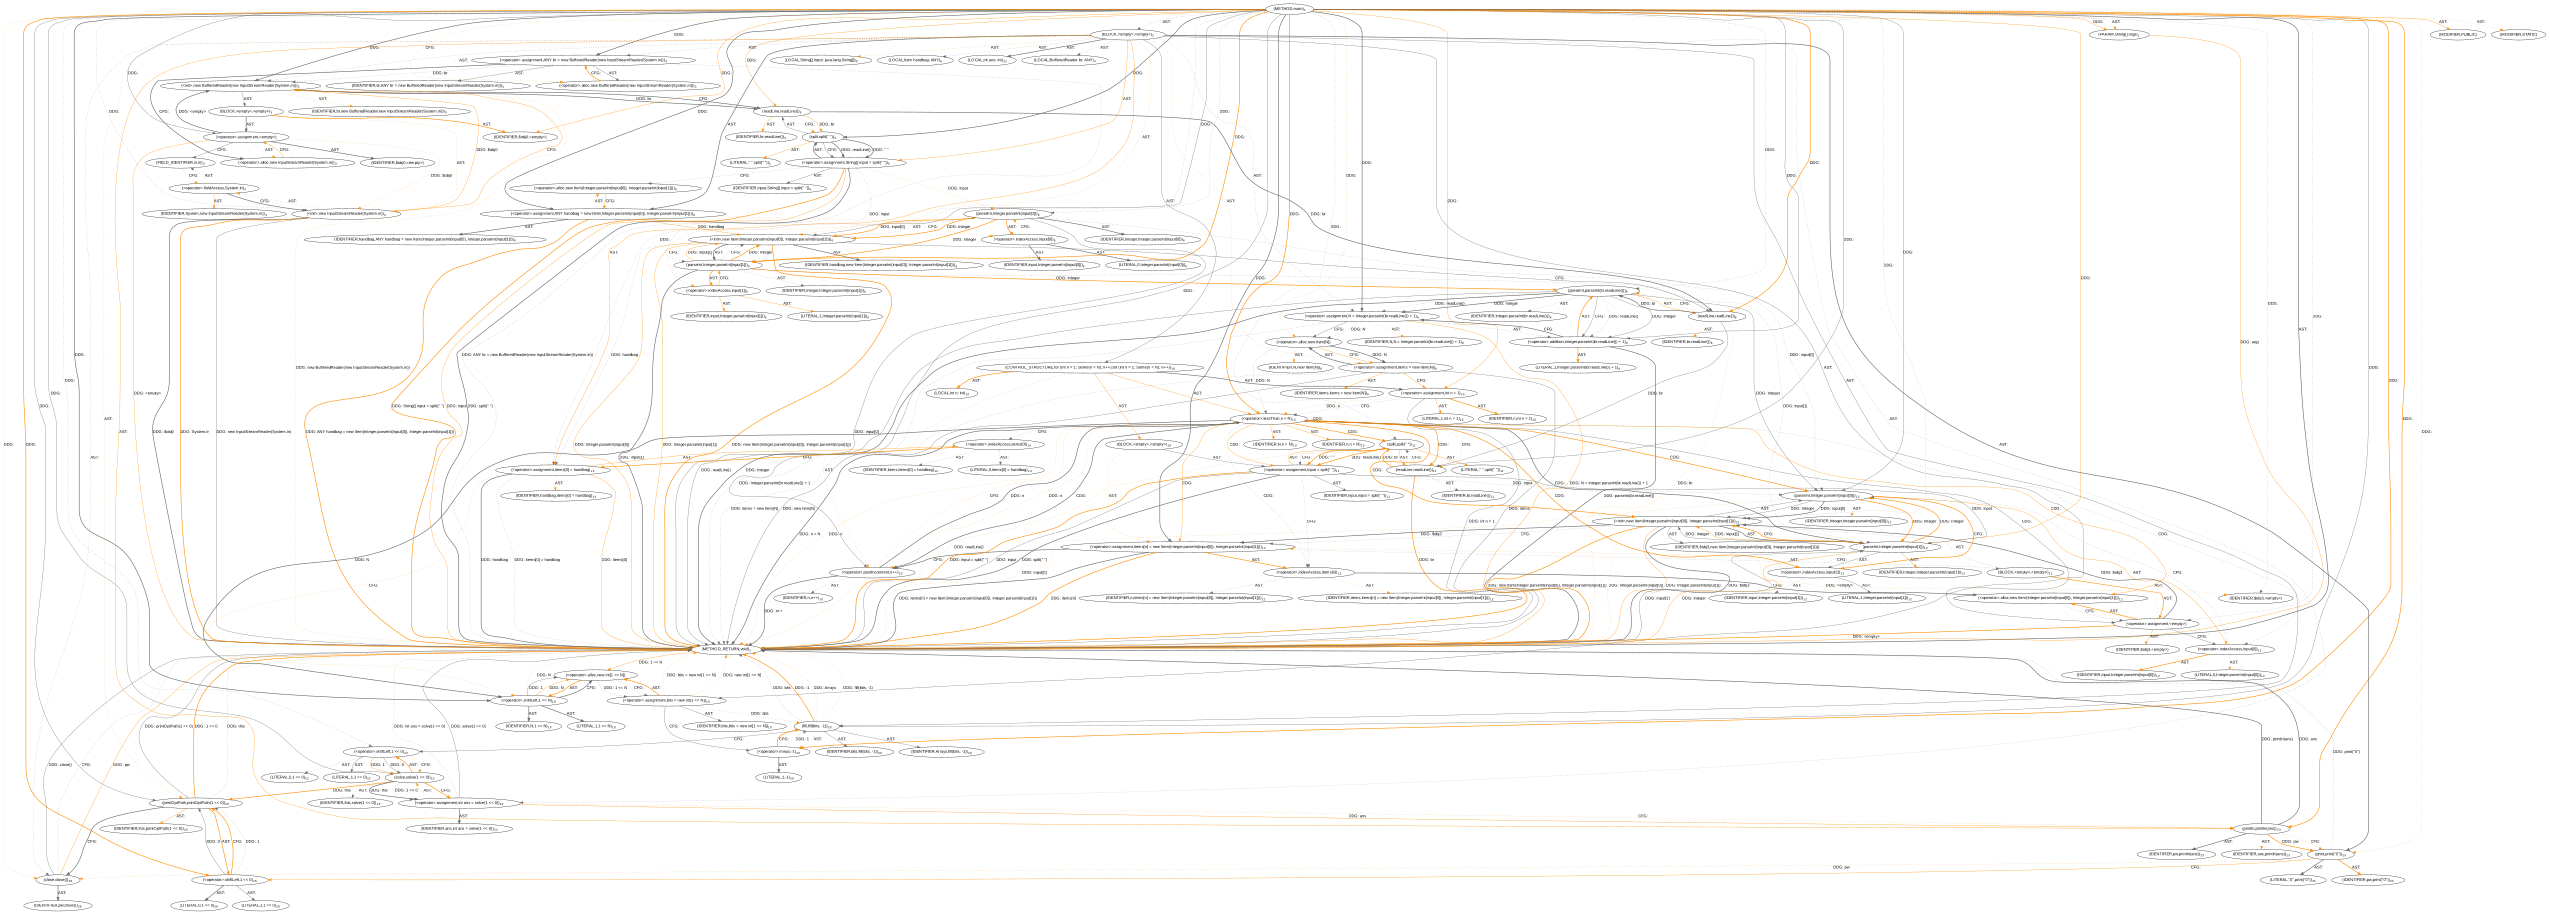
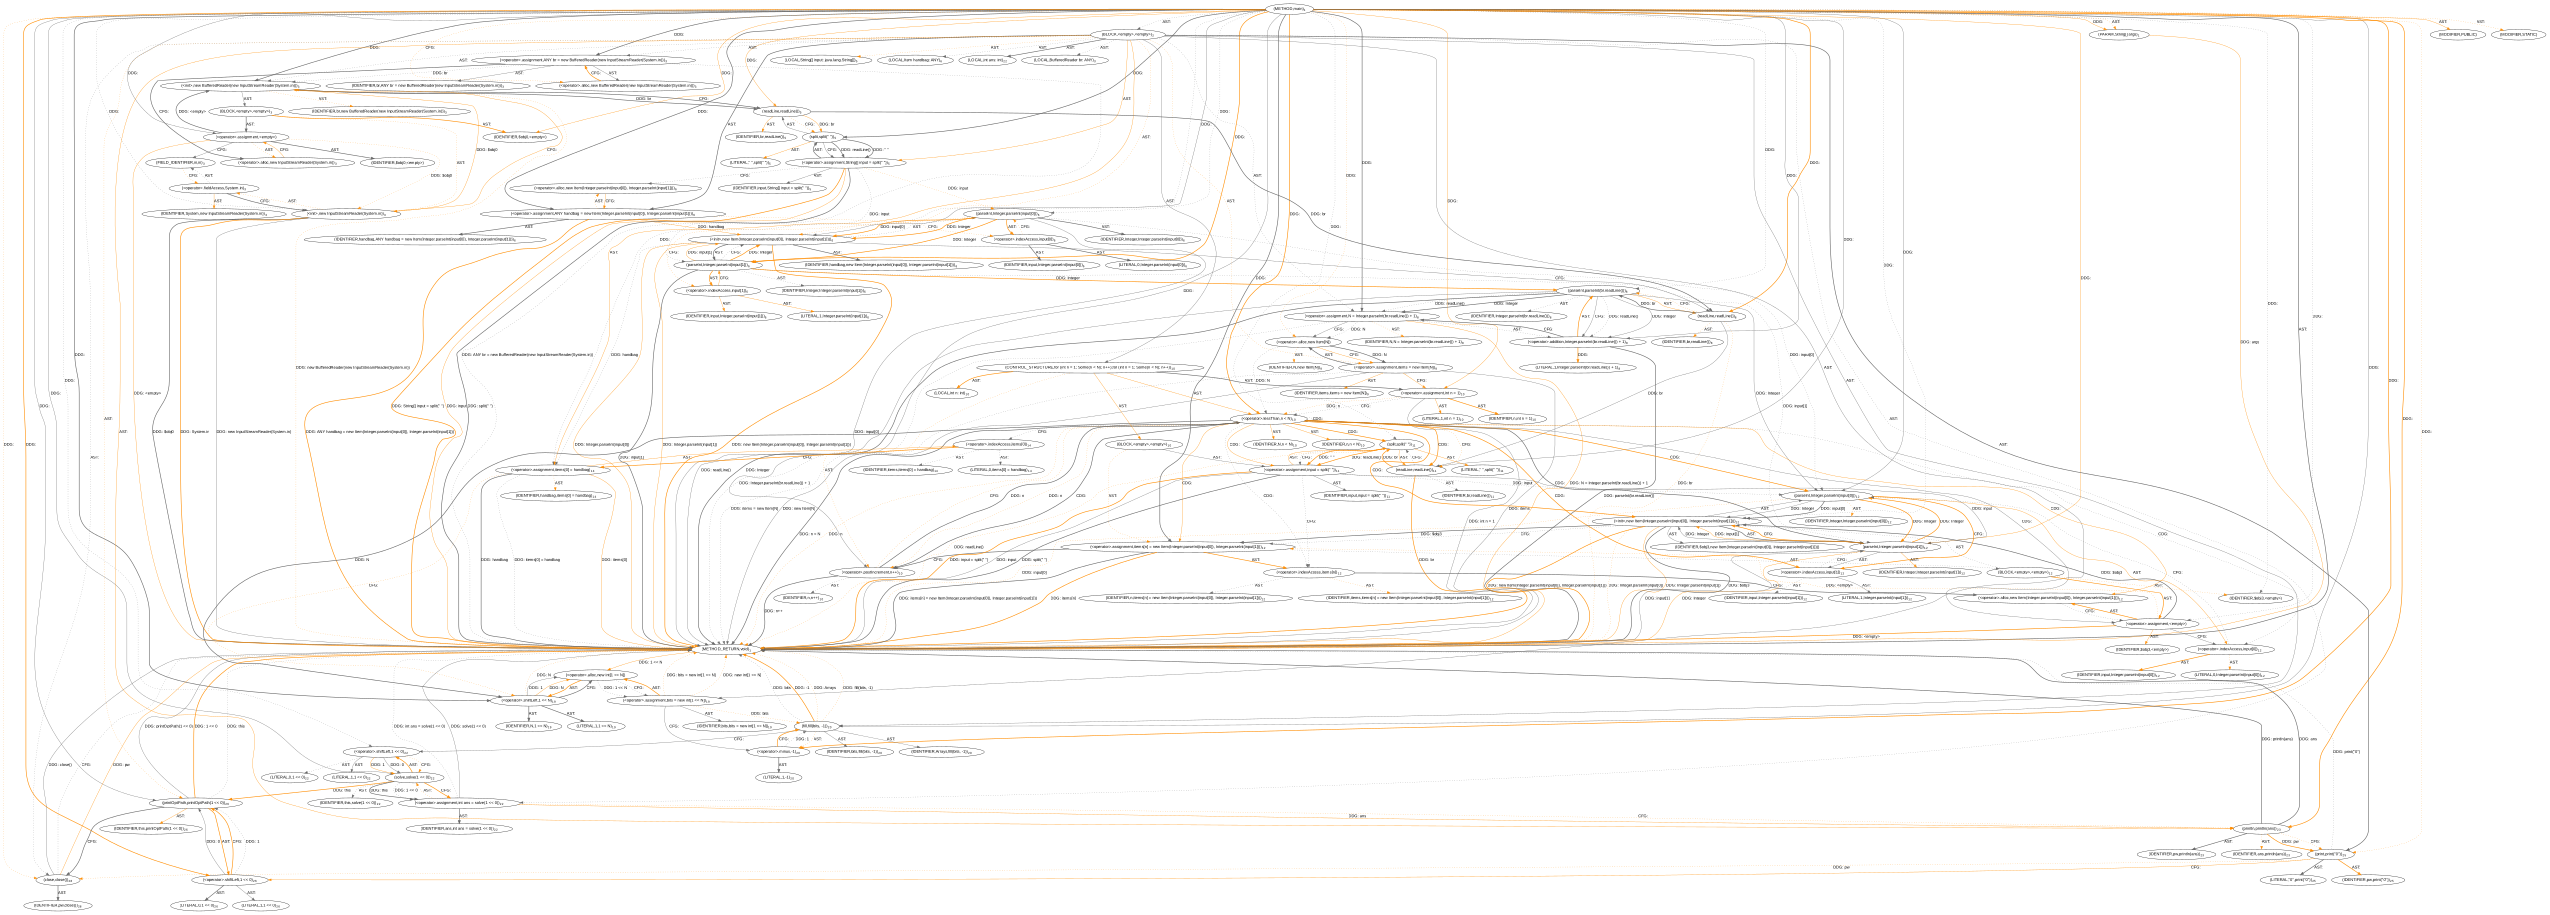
edge "(<operator>.addition,Integer.parseInt(br.readLine()) + 1)" -> "(LITERAL,1,Integer.parseInt(br.readLine()) + 1)": label "AST: " -> "DDG: "
